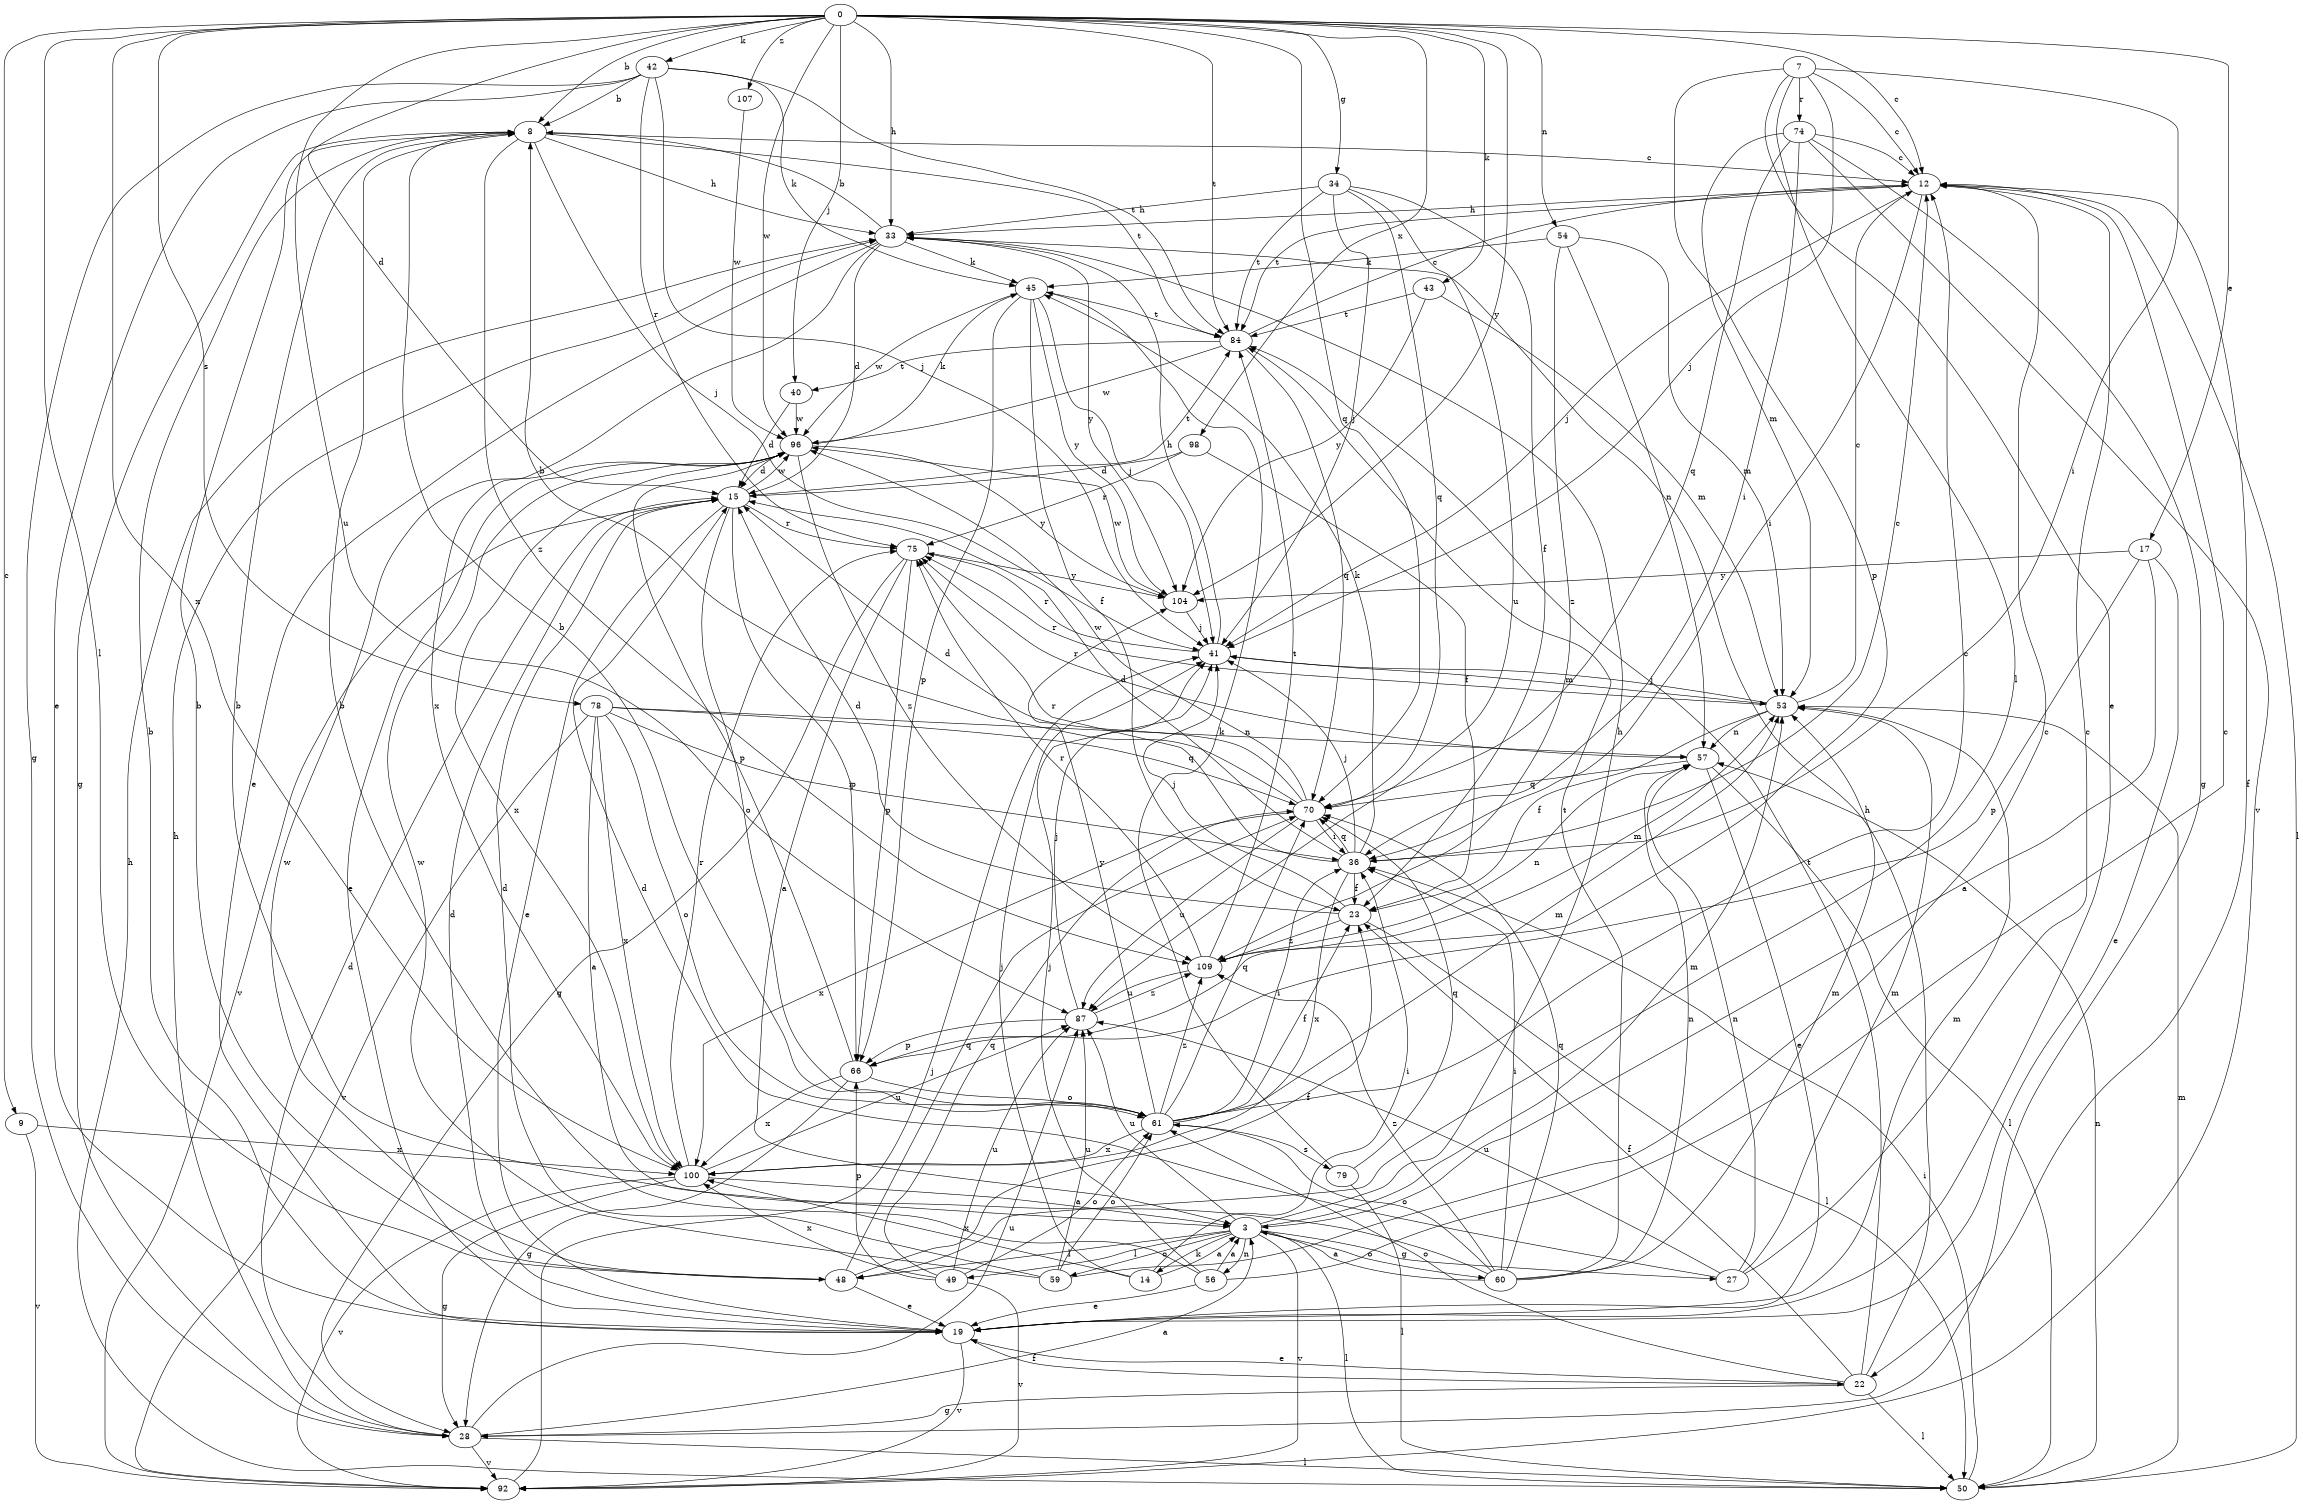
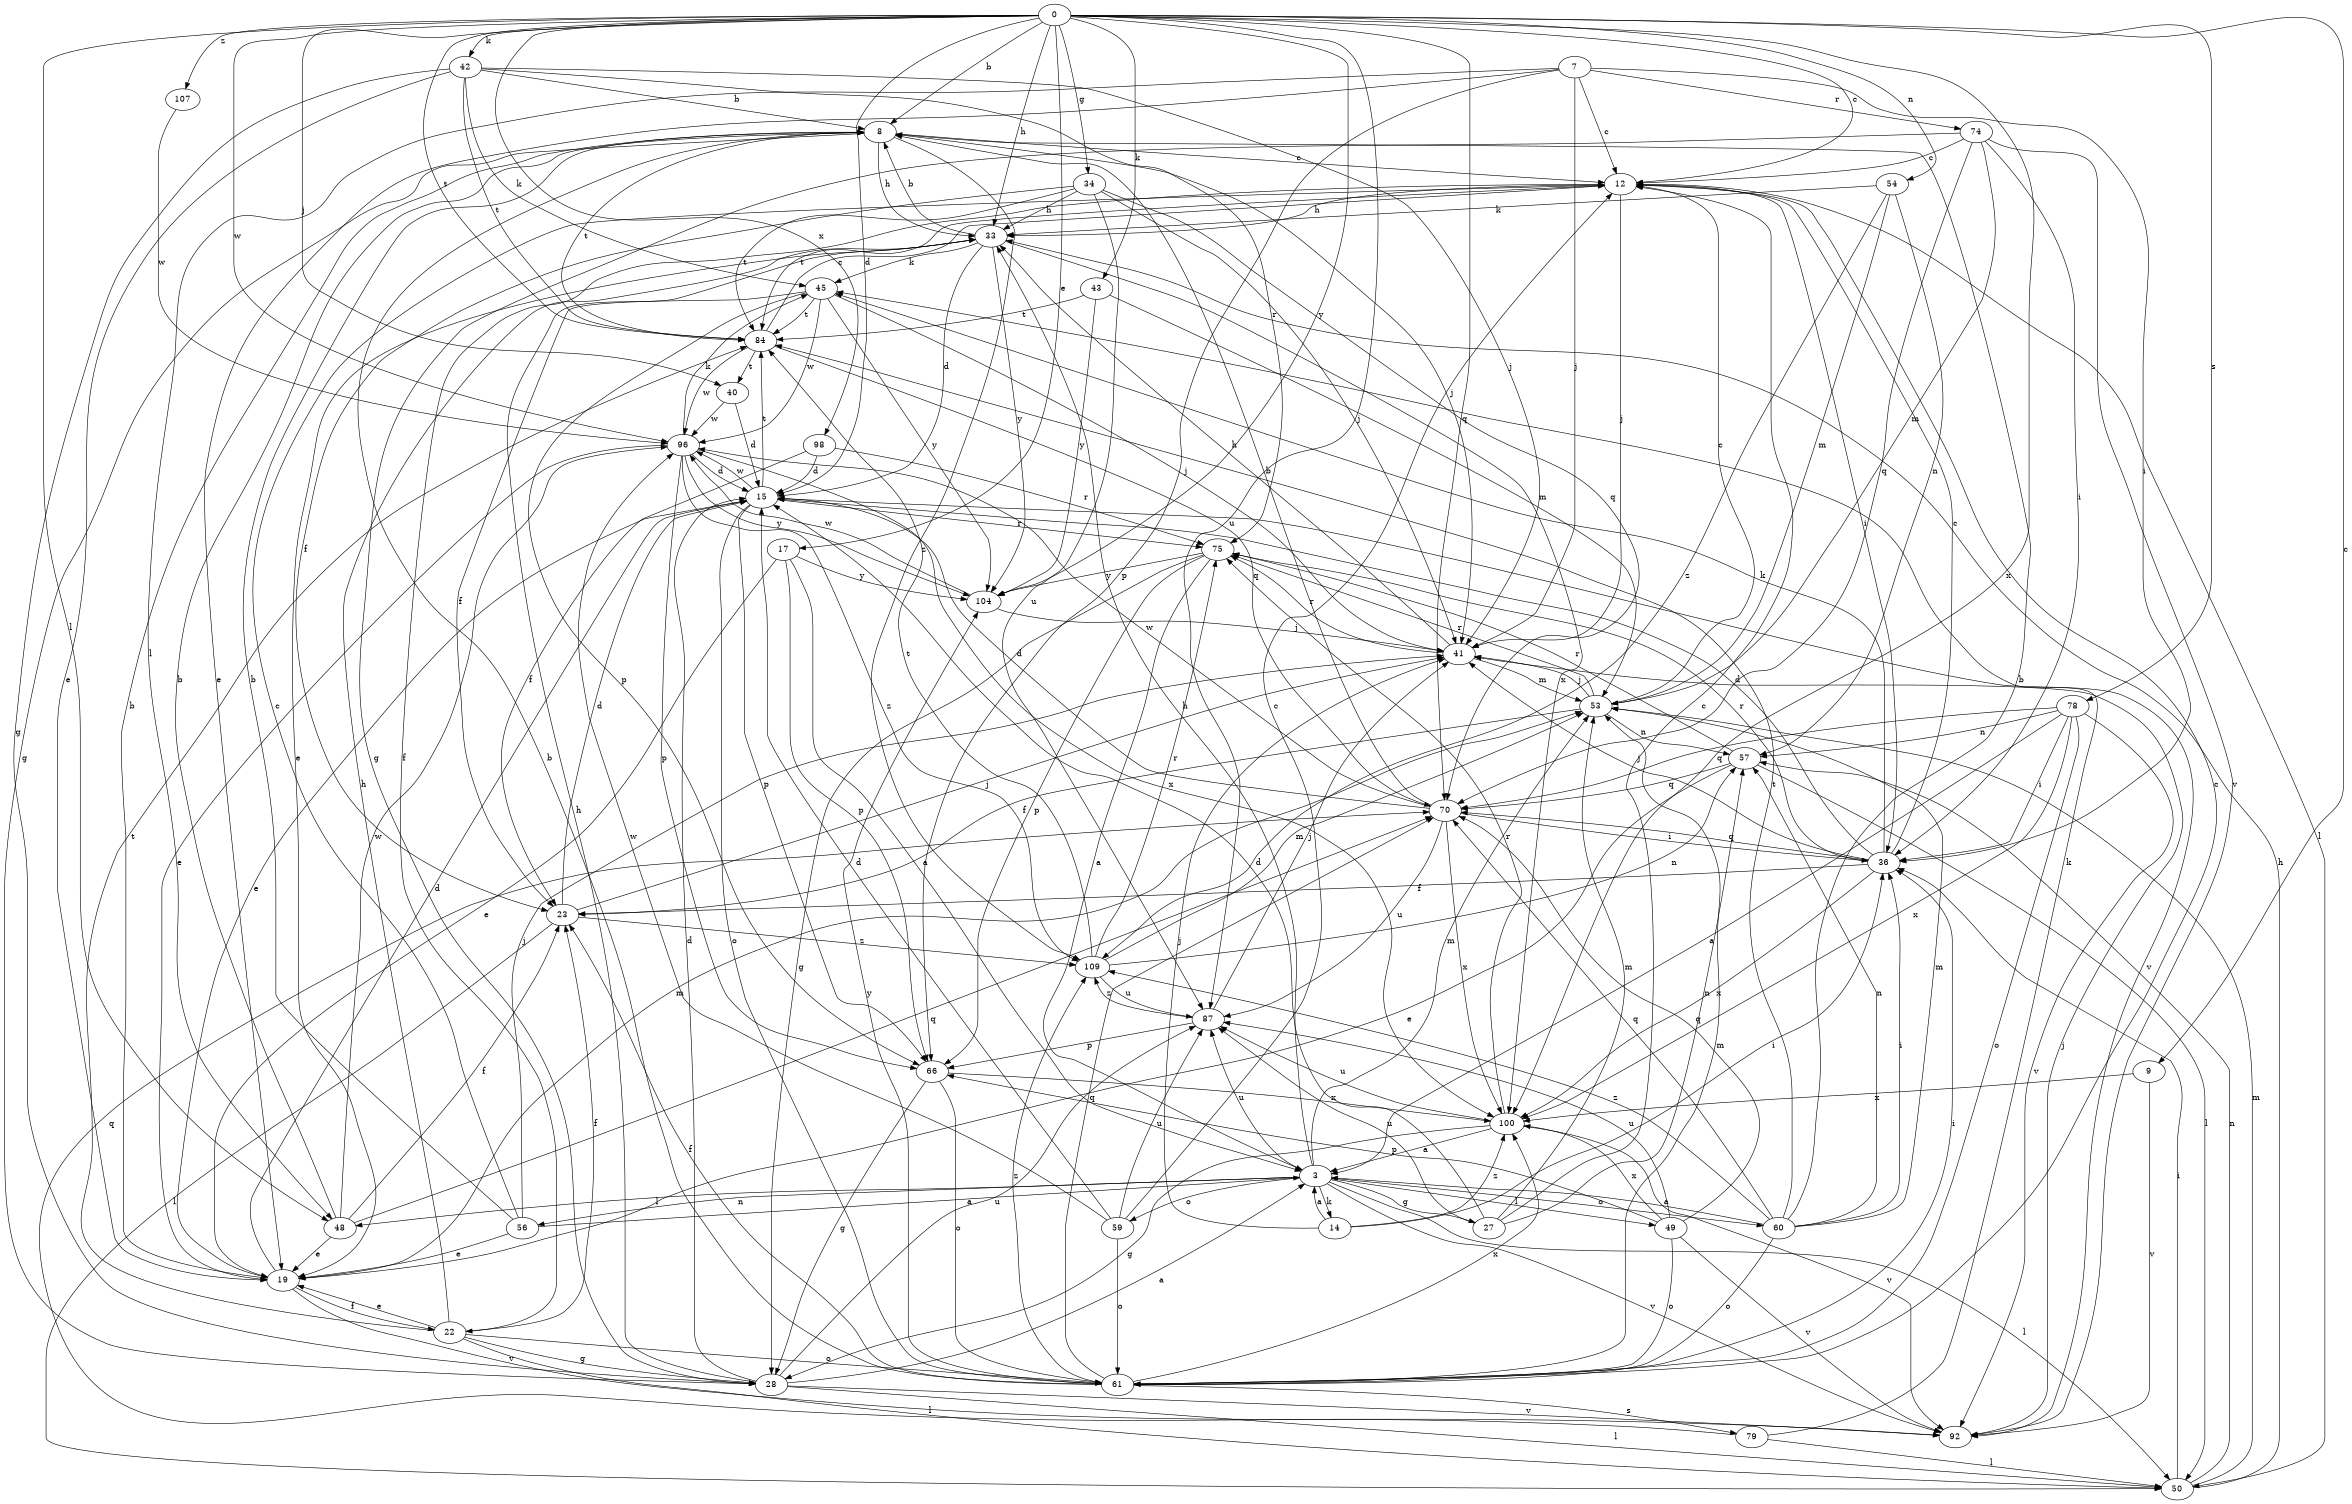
edge "54" -> "45": now "54" -> "33"
edge "66" -> "96": reversed
edge "14" -> "100": label "x" -> "z"
